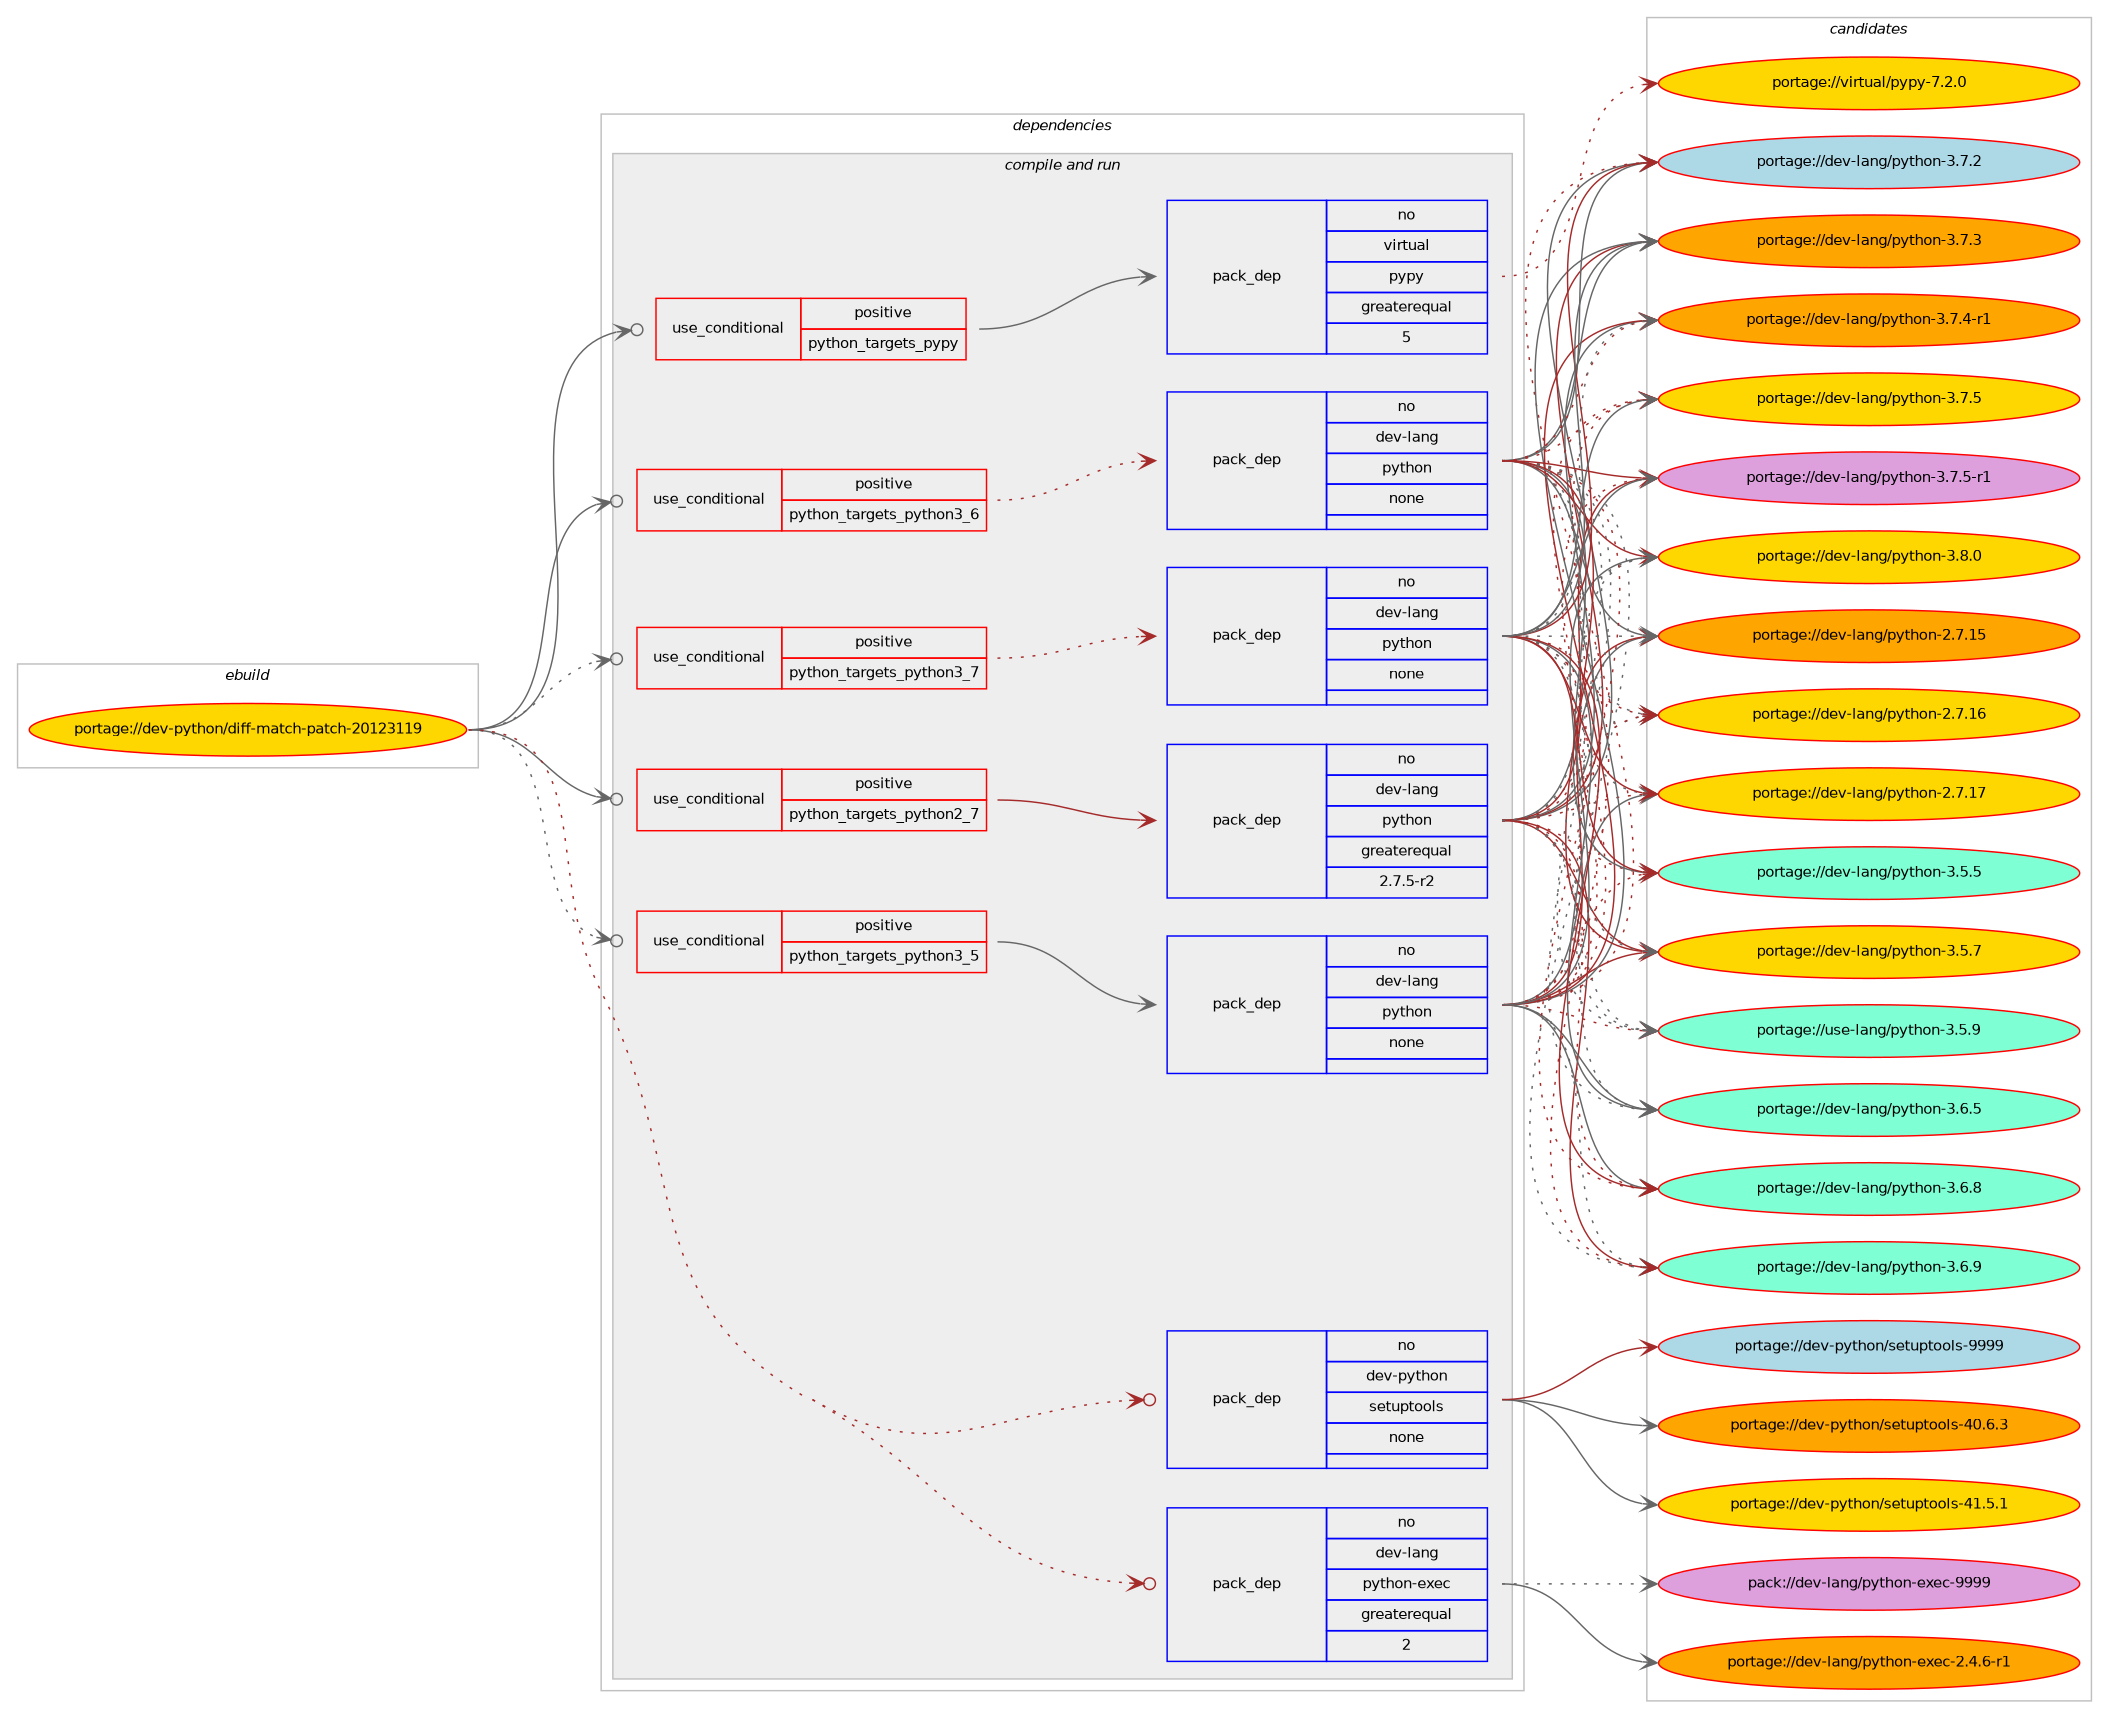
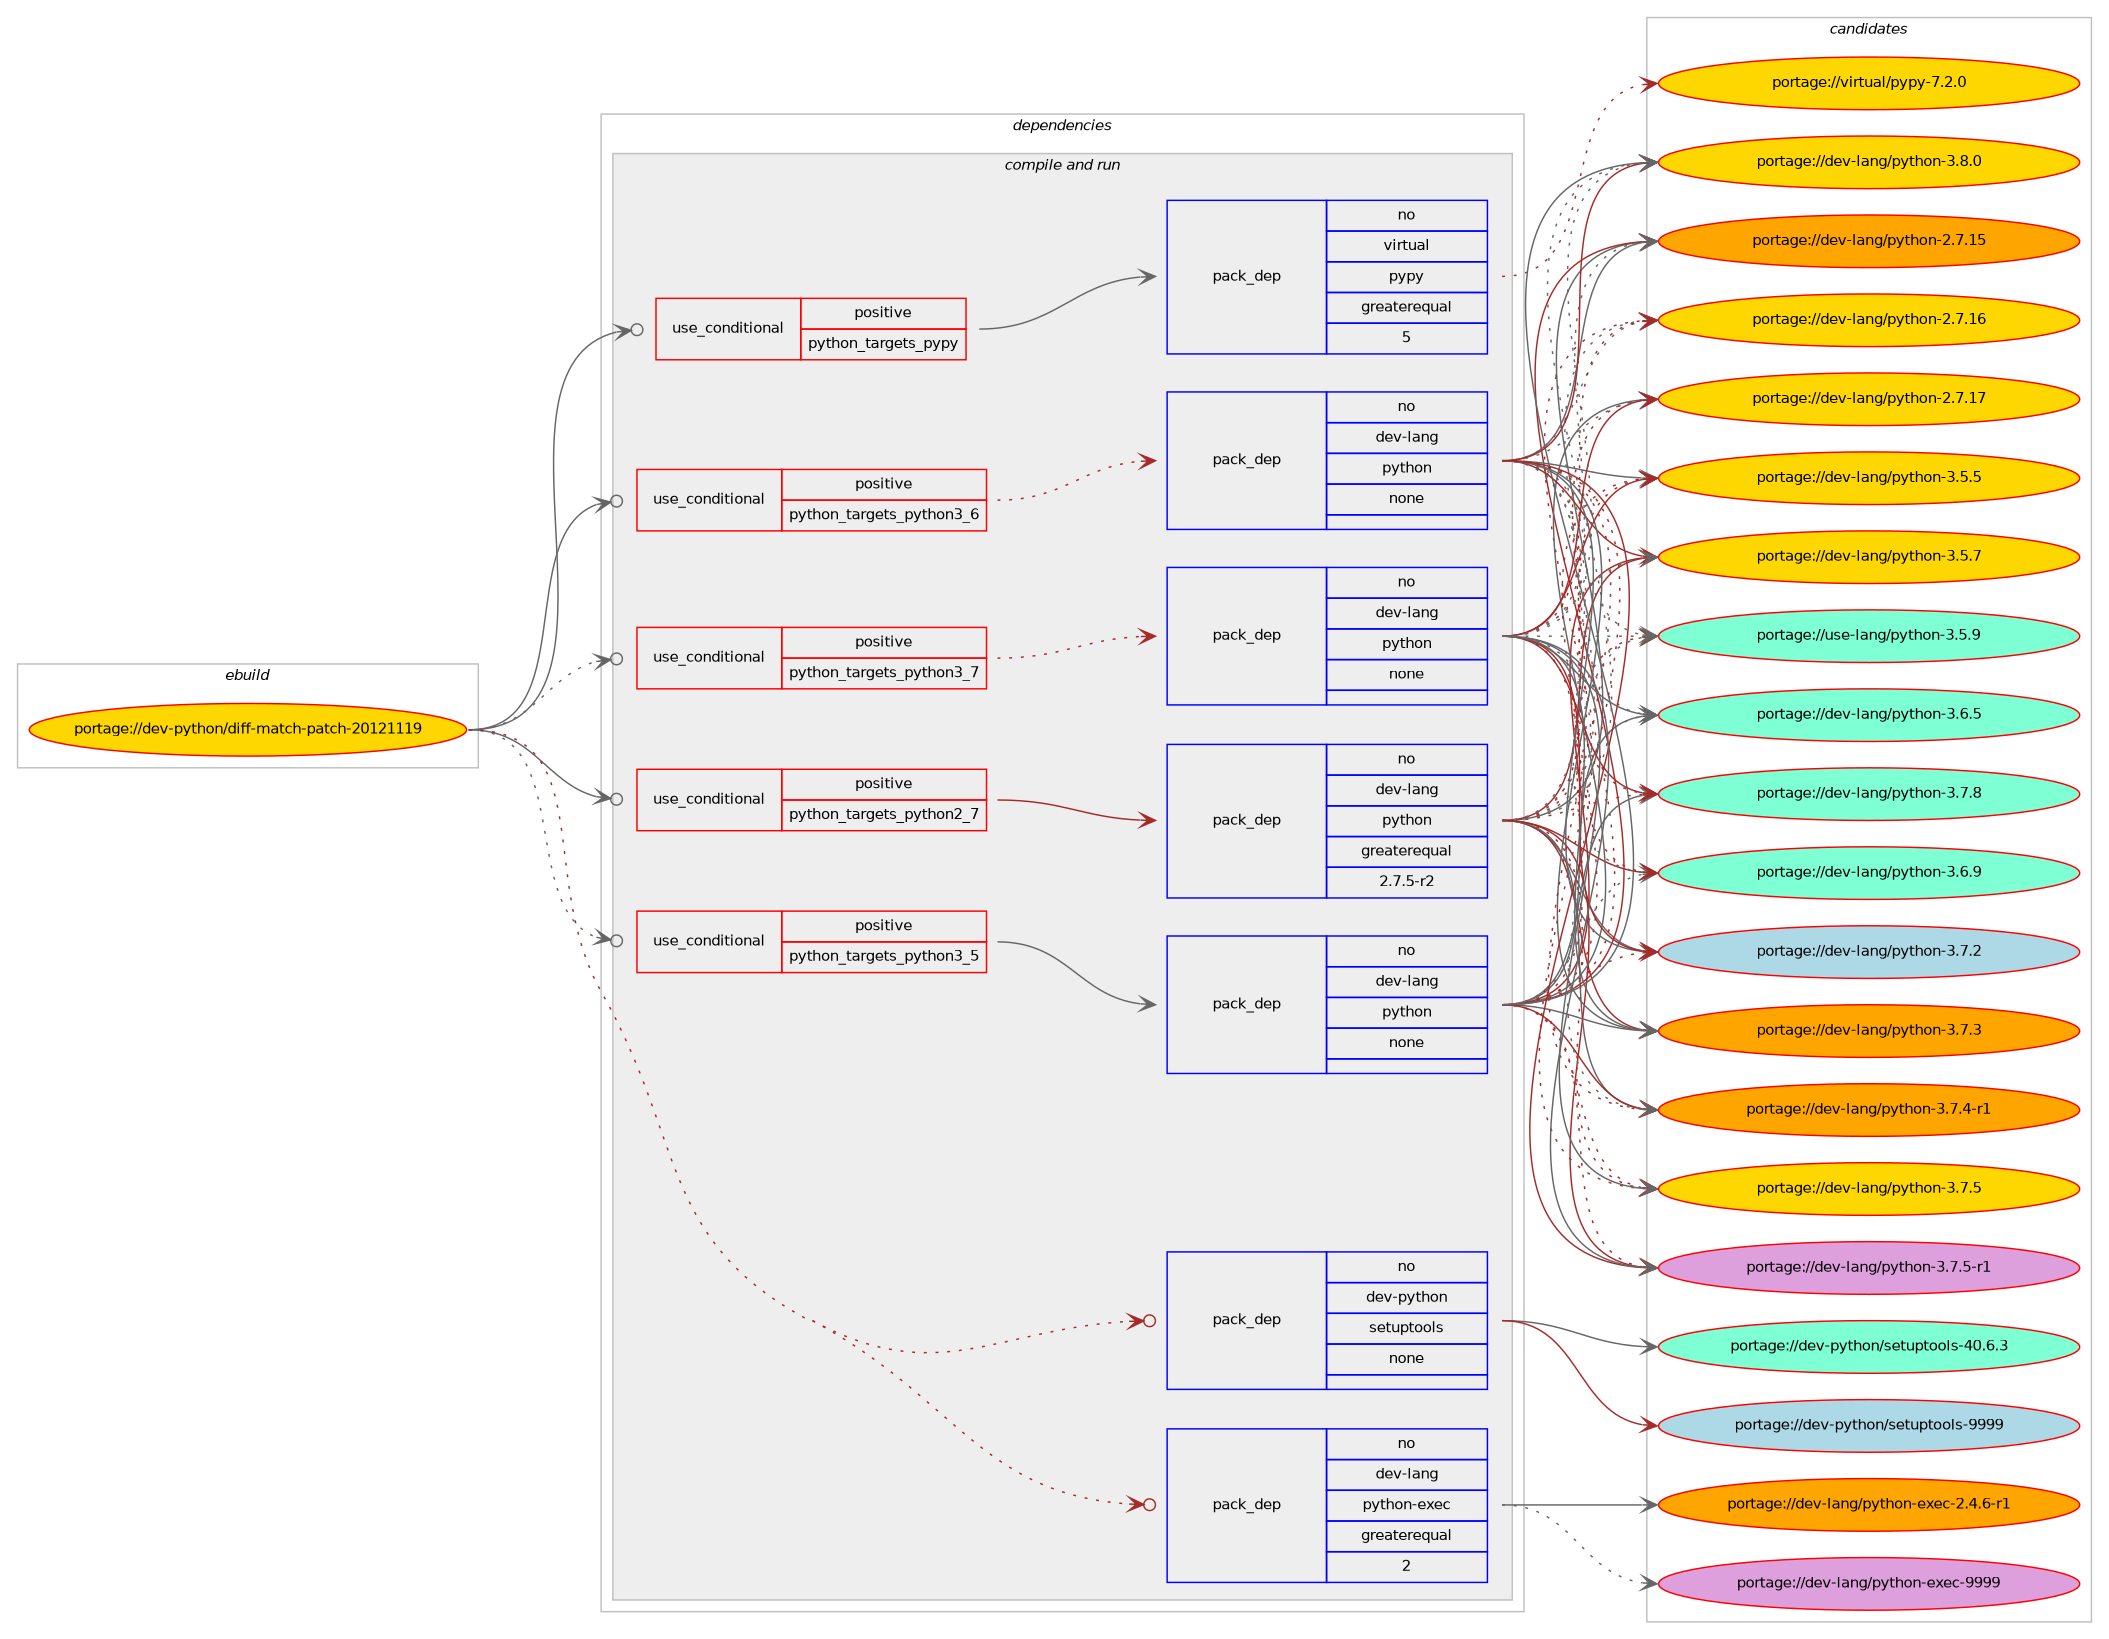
node "portage://dev-python/diff-match-patch-20123119": label "portage://dev-python/diff-match-patch-20123119" -> "portage://dev-python/diff-match-patch-20121119"
node "portage://dev-lang/python-3.5.5": fillcolor aquamarine -> gold
node "portage://dev-lang/python-3.6.8": label "portage://dev-lang/python-3.6.8" -> "portage://dev-lang/python-3.7.8"
node "portage://dev-python/setuptools-40.6.3": fillcolor orange -> aquamarine
node "portage://dev-python/setuptools-41.5.1": removed
node "pack://dev-lang/python-exec-9999": label "pack://dev-lang/python-exec-9999" -> "portage://dev-lang/python-exec-9999"
